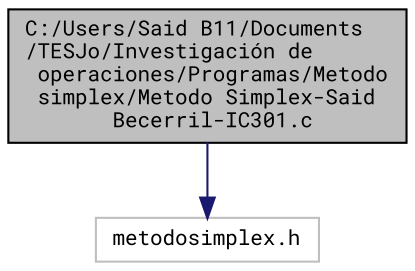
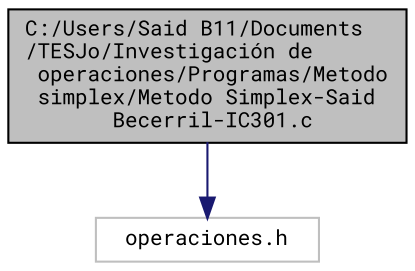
node "metodosimplex.h": label "metodosimplex.h" -> "operaciones.h"
